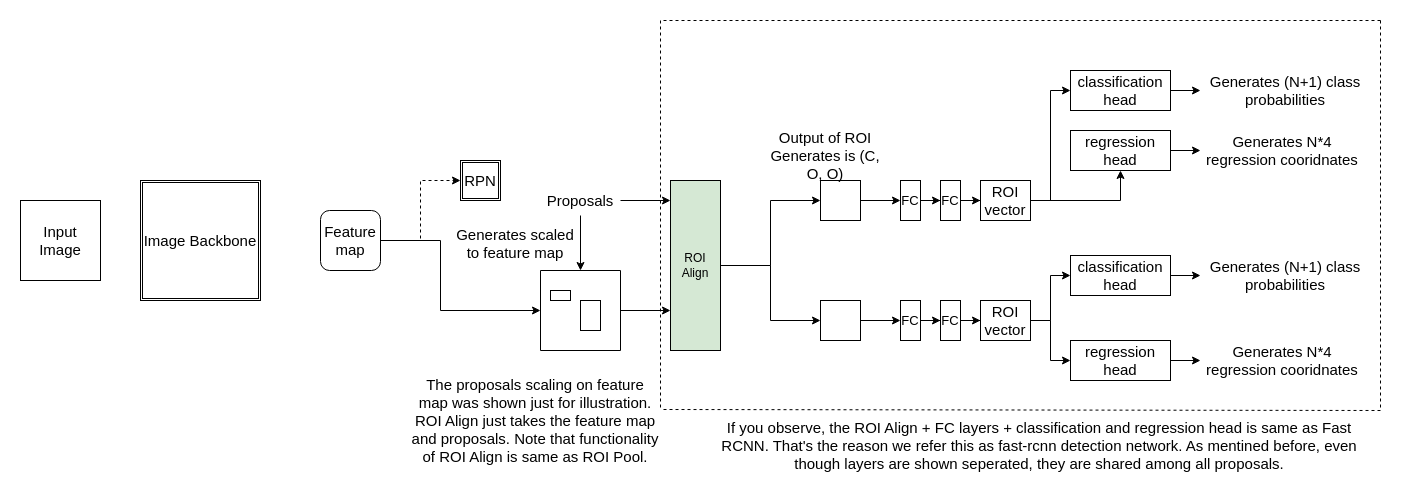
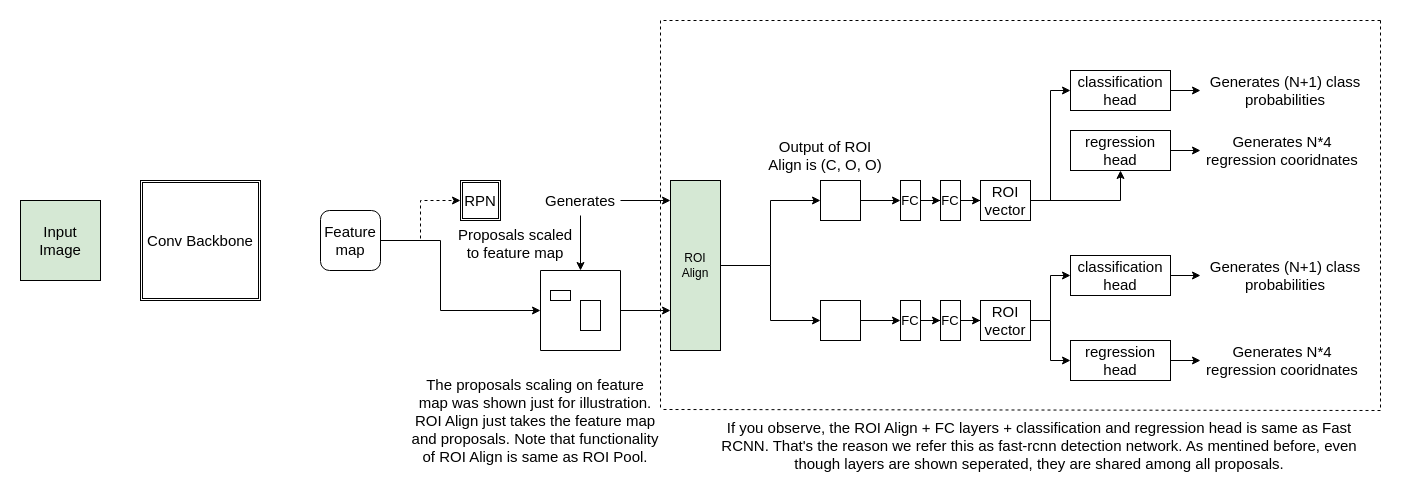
node "Output of ROI Generates is (C, O, O)": label "Output of ROI Generates is (C, O, O)" -> "Output of ROI Align is (C, O, O)"
node "RPN": moved (481, 181) -> (481, 201)
node "Proposals": label "Proposals" -> "Generates"
node "Input Image": fillcolor #ffffff -> #d5e8d4
node "Image Backbone": label "Image Backbone" -> "Conv Backbone"
node "Generates scaled to feature map": label "Generates scaled to feature map" -> "Proposals scaled to feature map"
